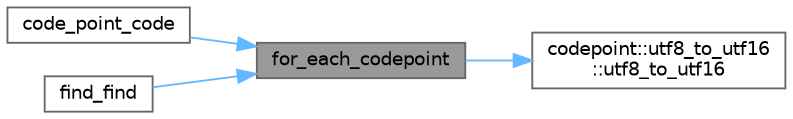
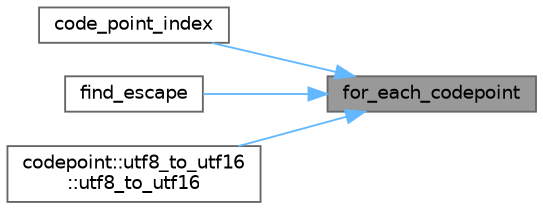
node "code_point_code": label "code_point_code" -> "code_point_index"
edge "for_each_codepoint" -> "codepoint::utf8_to_utf16 ::utf8_to_utf16": reversed
node "find_find": label "find_find" -> "find_escape"
